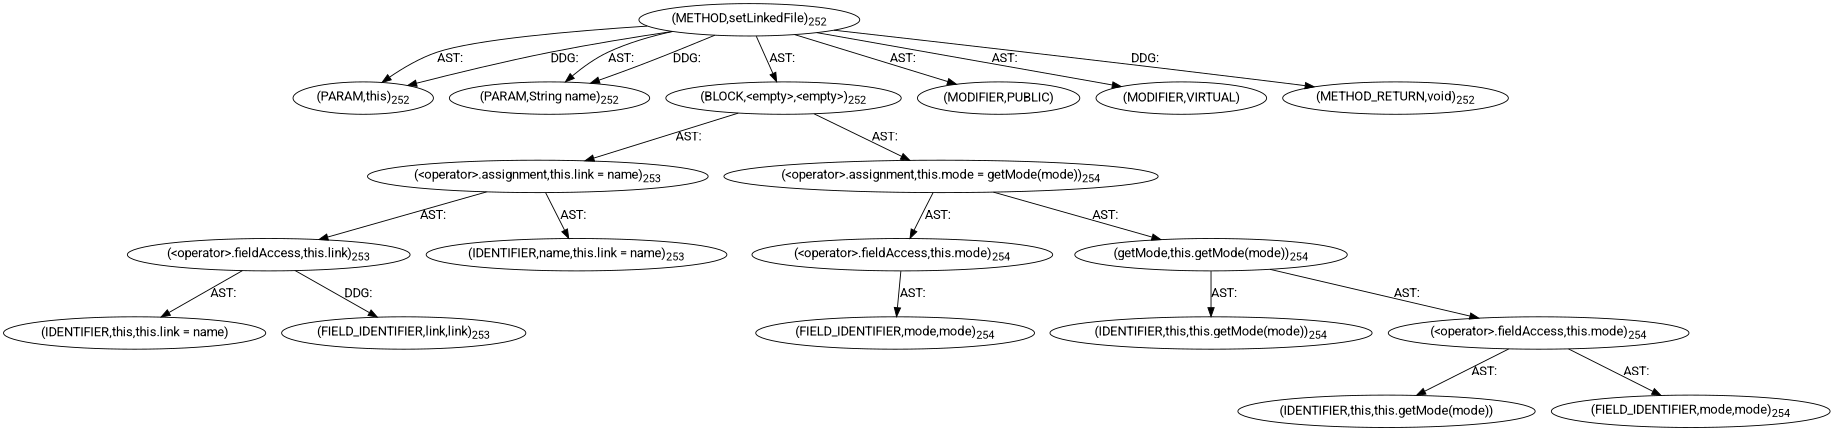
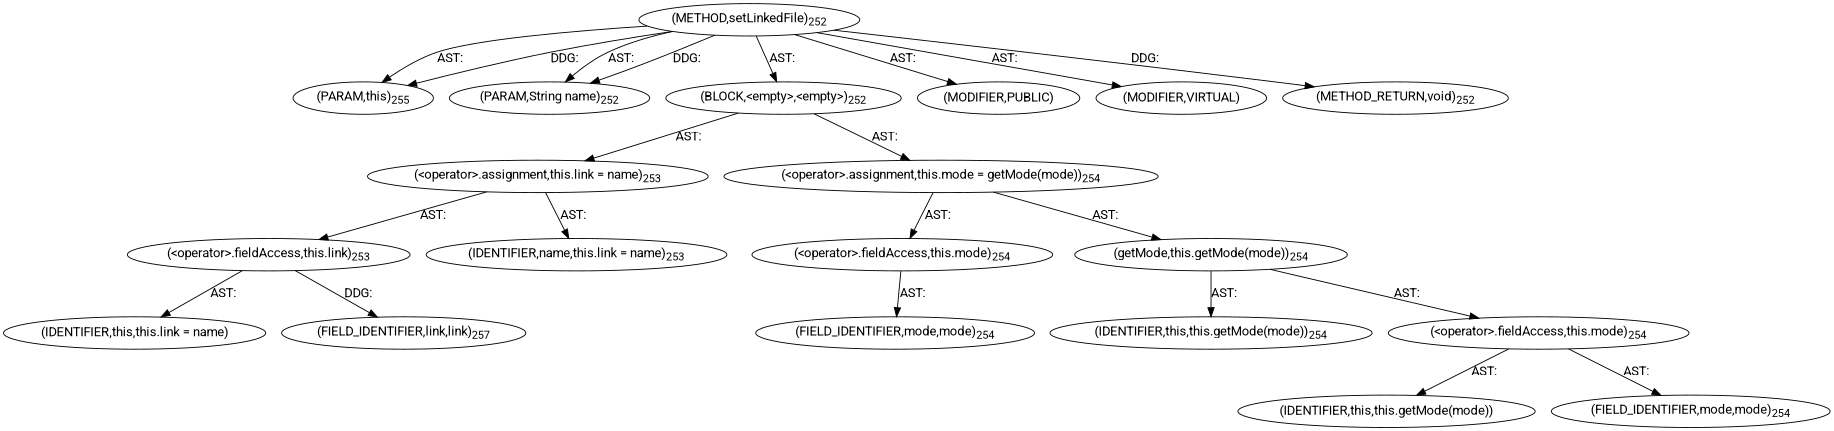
node "(PARAM,this)": text "252" -> "255"
node "(FIELD_IDENTIFIER,link,link)": text "253" -> "257"
